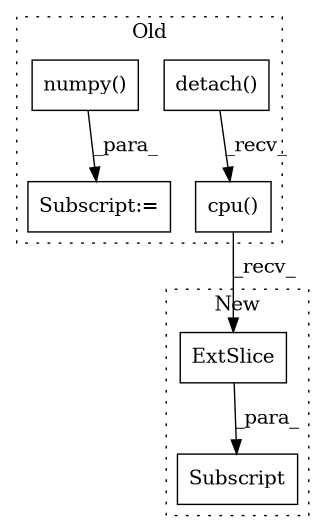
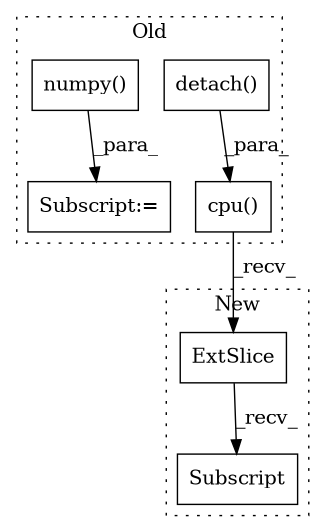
edge "detach()" -> "cpu()": label "_recv_" -> "_para_"
edge "ExtSlice" -> "Subscript": label "_para_" -> "_recv_"
